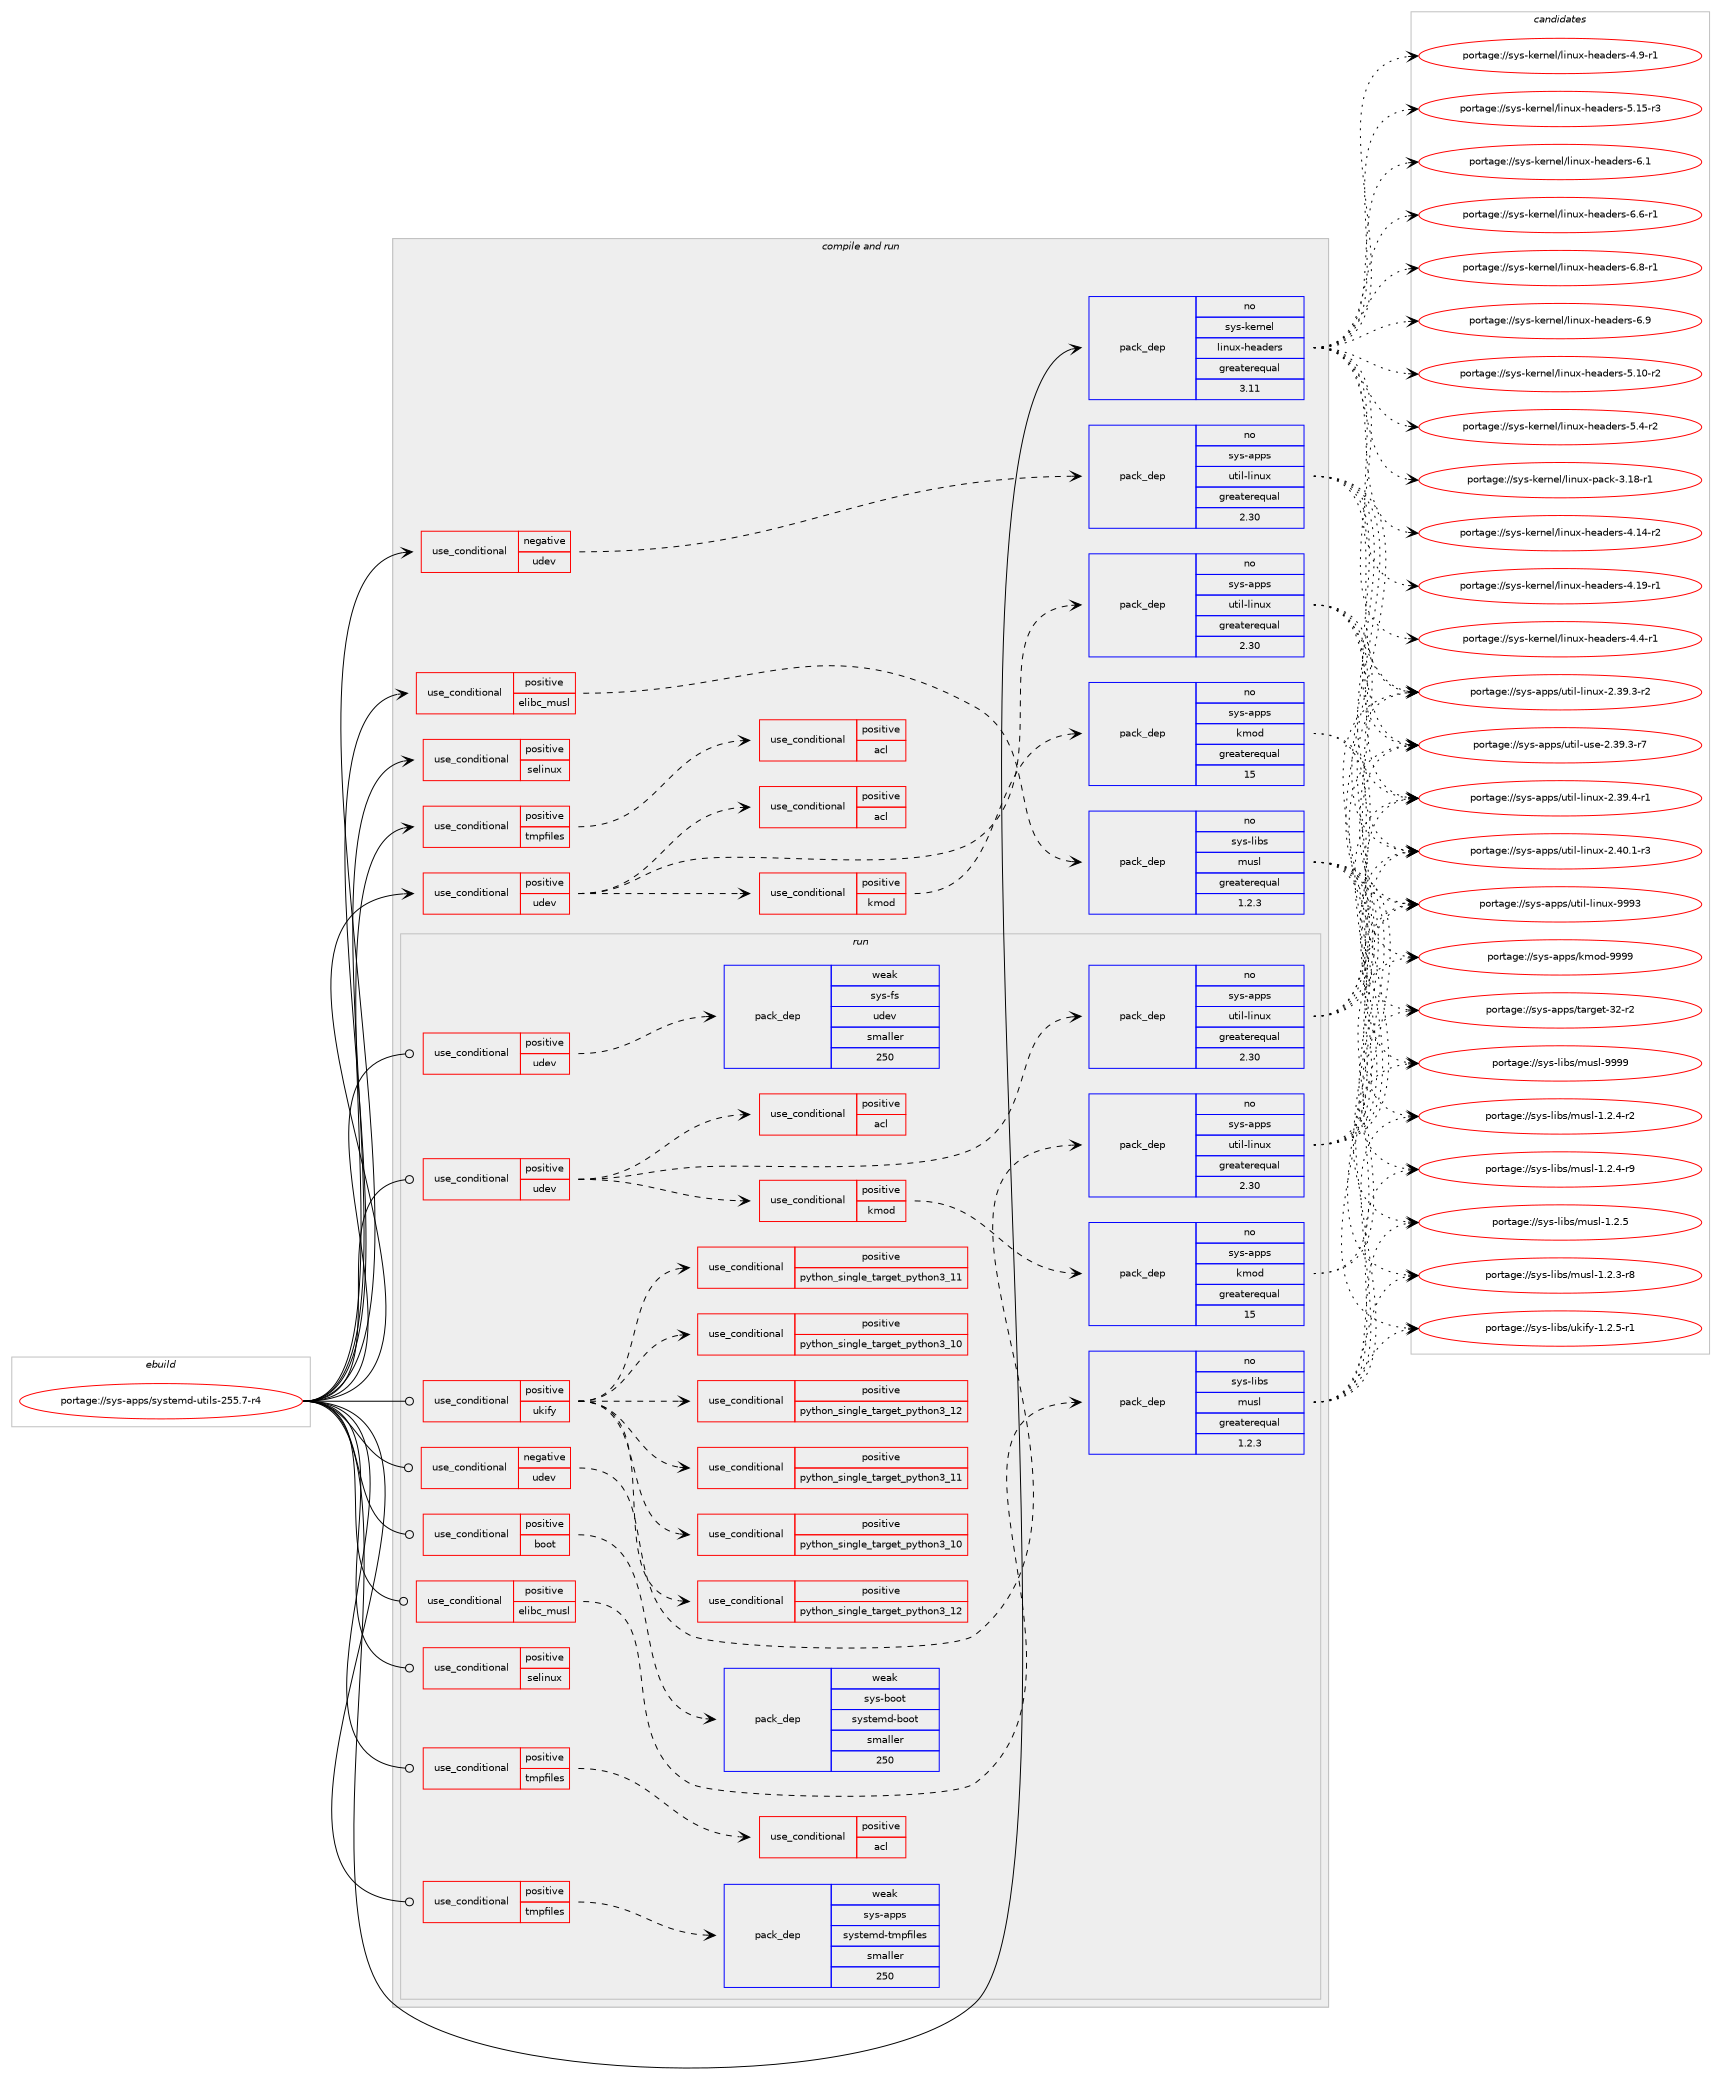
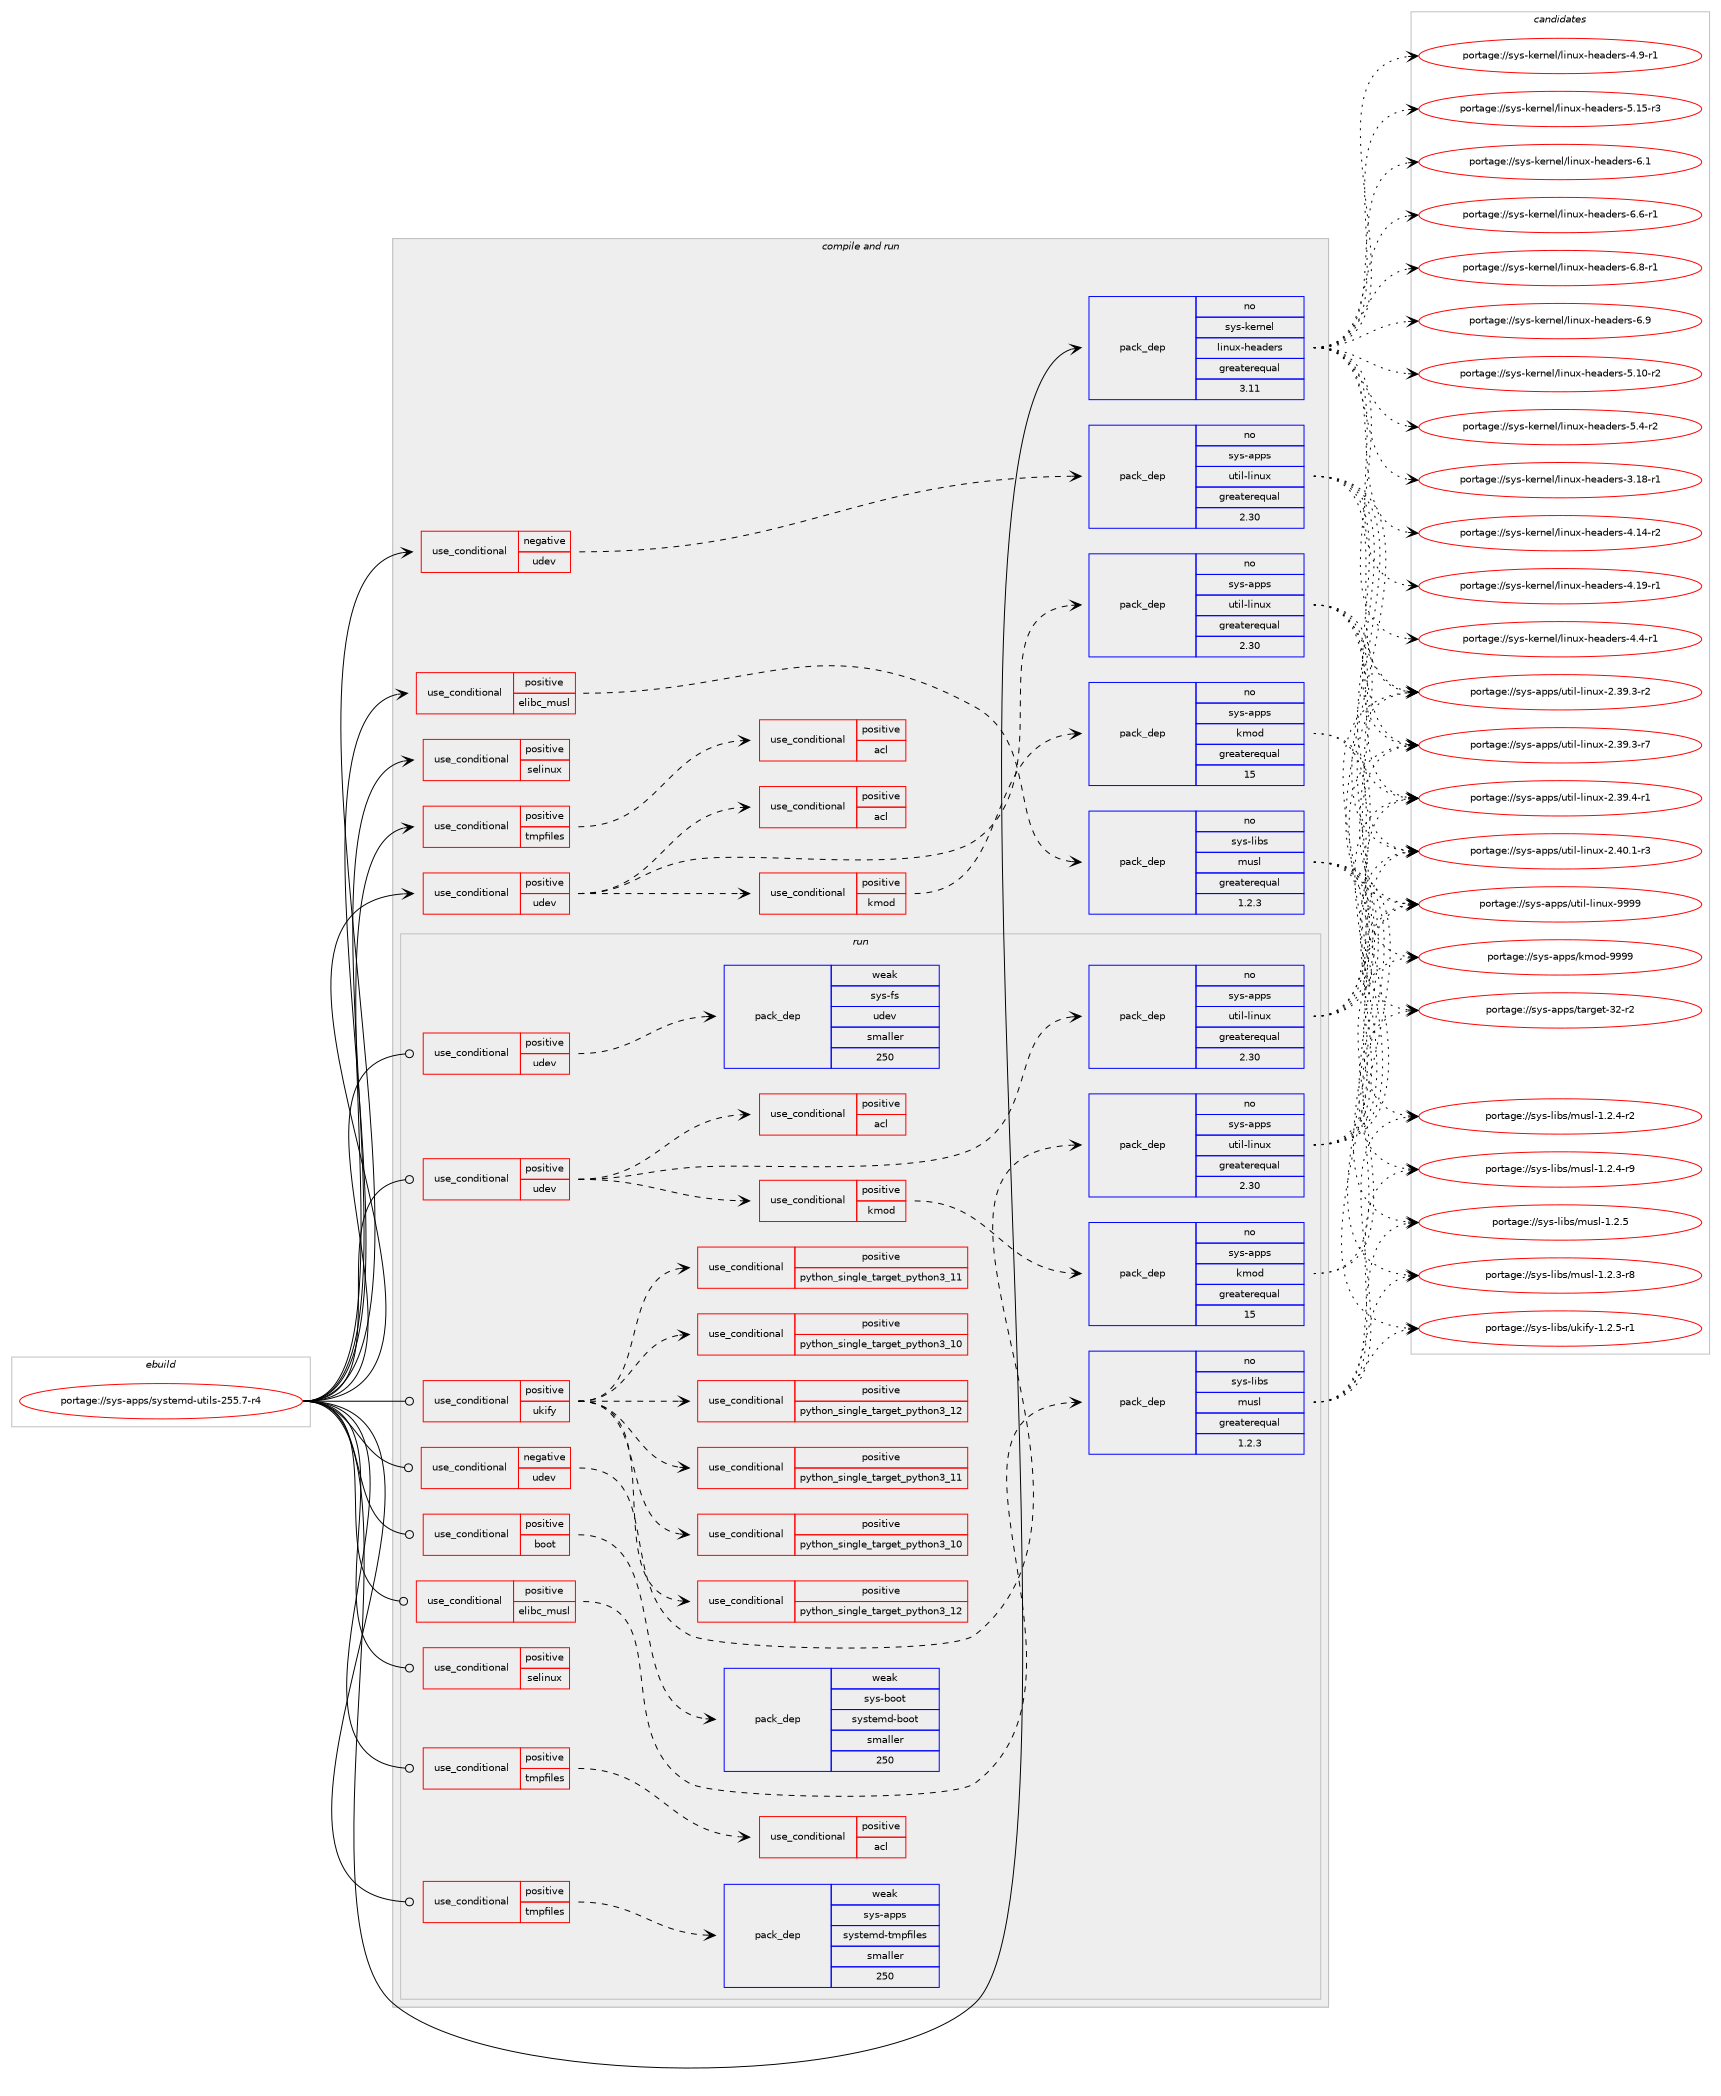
node "portage://sys-kernel/linux-pack-3.18-r1": label "portage://sys-kernel/linux-pack-3.18-r1" -> "portage://sys-kernel/linux-headers-3.18-r1"
node "portage://sys-apps/util-use-2.39.3-r7": label "portage://sys-apps/util-use-2.39.3-r7" -> "portage://sys-apps/util-linux-2.39.3-r7"
node "portage://sys-apps/util-linux-9993": label "portage://sys-apps/util-linux-9993" -> "portage://sys-apps/util-linux-9999"
node "portage://sys-libs/musl-9999": removed
